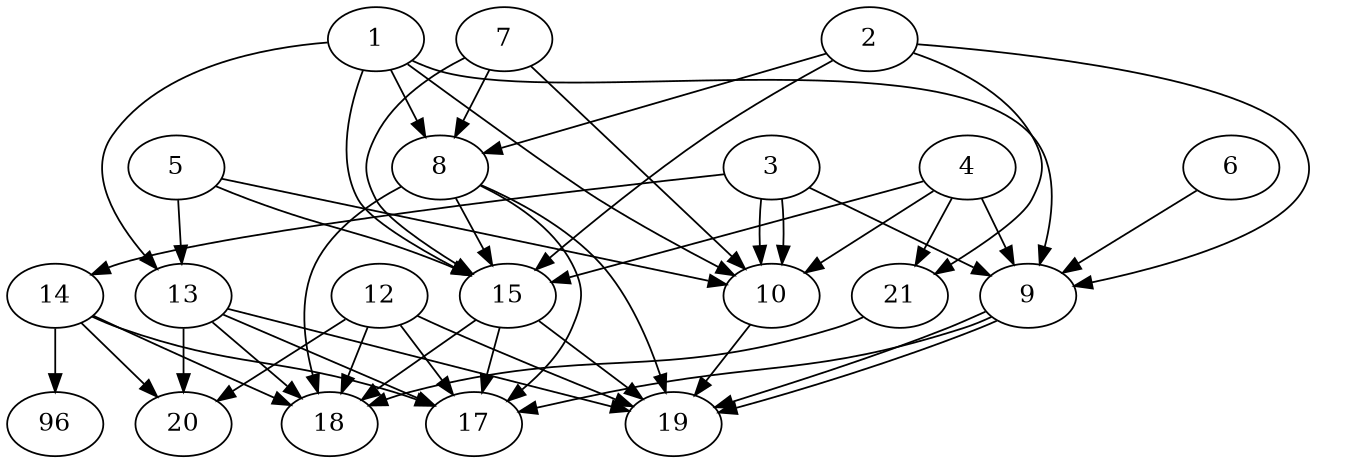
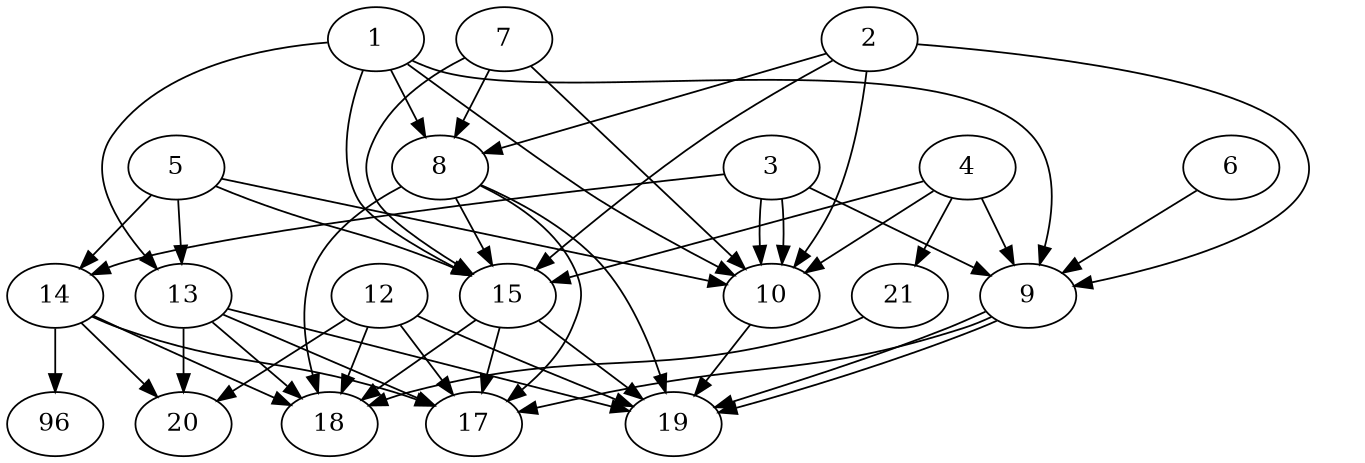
edge "2" -> "21": now "2" -> "10"
edge "5" -> "14": added
